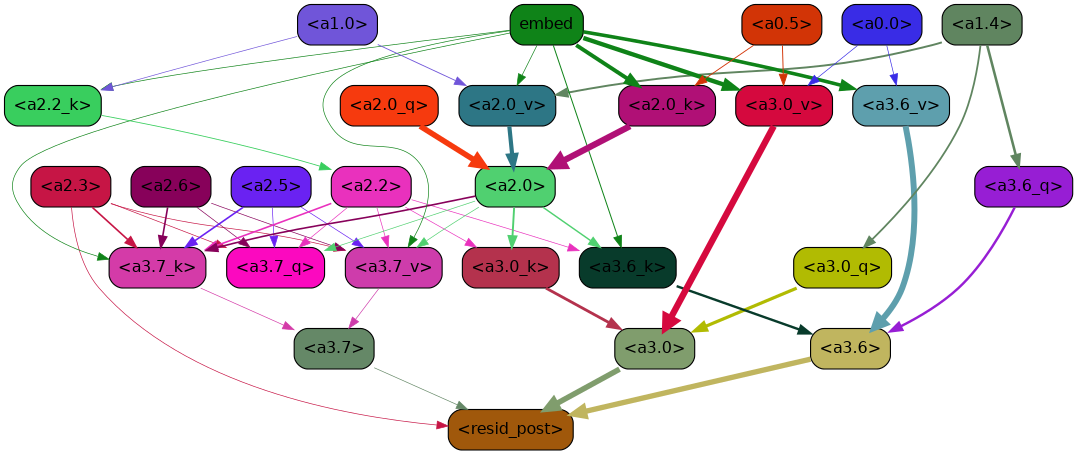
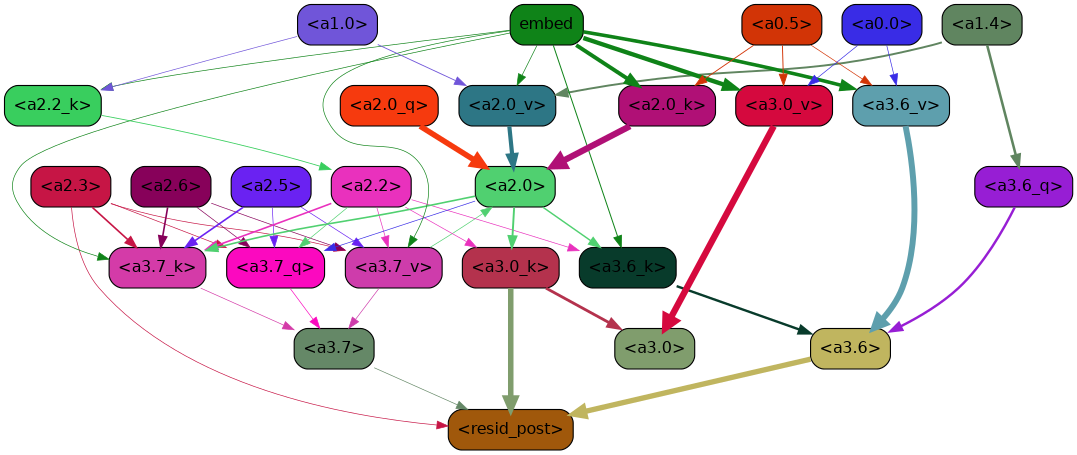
edge "<a0.5>" -> "<a3.6_v>": added
edge "<a2.0>" -> "<a3.7_k>": color #87015a -> #50d070
edge "<a2.2>" -> "<a3.7_q>": color #e931bd -> #50d070
edge "<a2.0>" -> "<a3.7_q>": color #50d070 -> #392ce6
edge "<a2.0>" -> "<a3.7_v>": reversed
node "<a3.0_q>": removed
edge "<a3.7_q>" -> "<a3.7>": added
edge "<a3.0>" -> "<resid_post>": now "<a3.0_k>" -> "<resid_post>"
